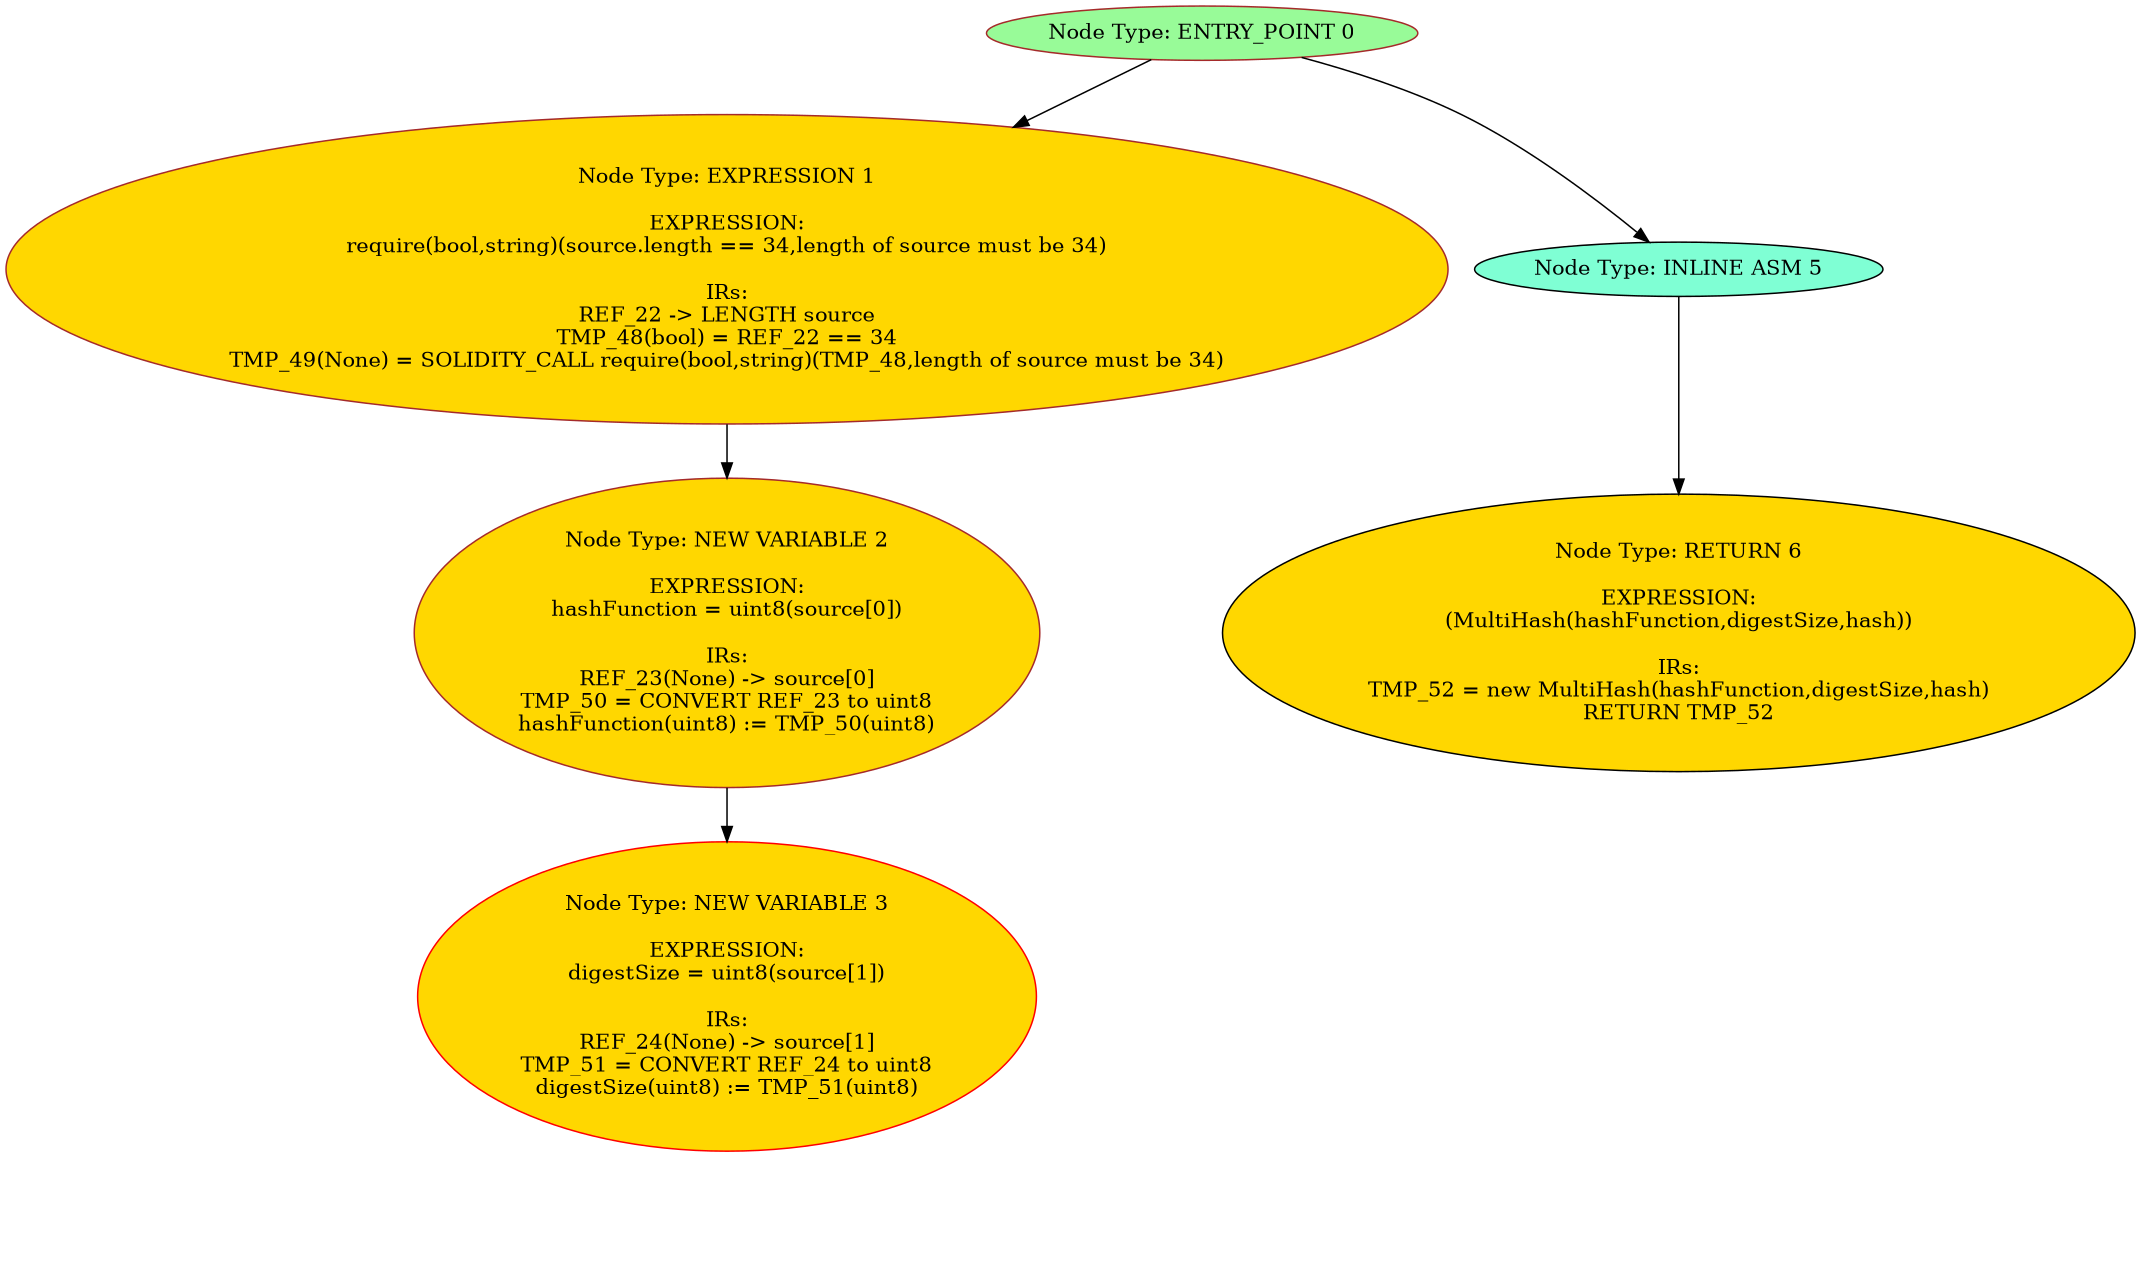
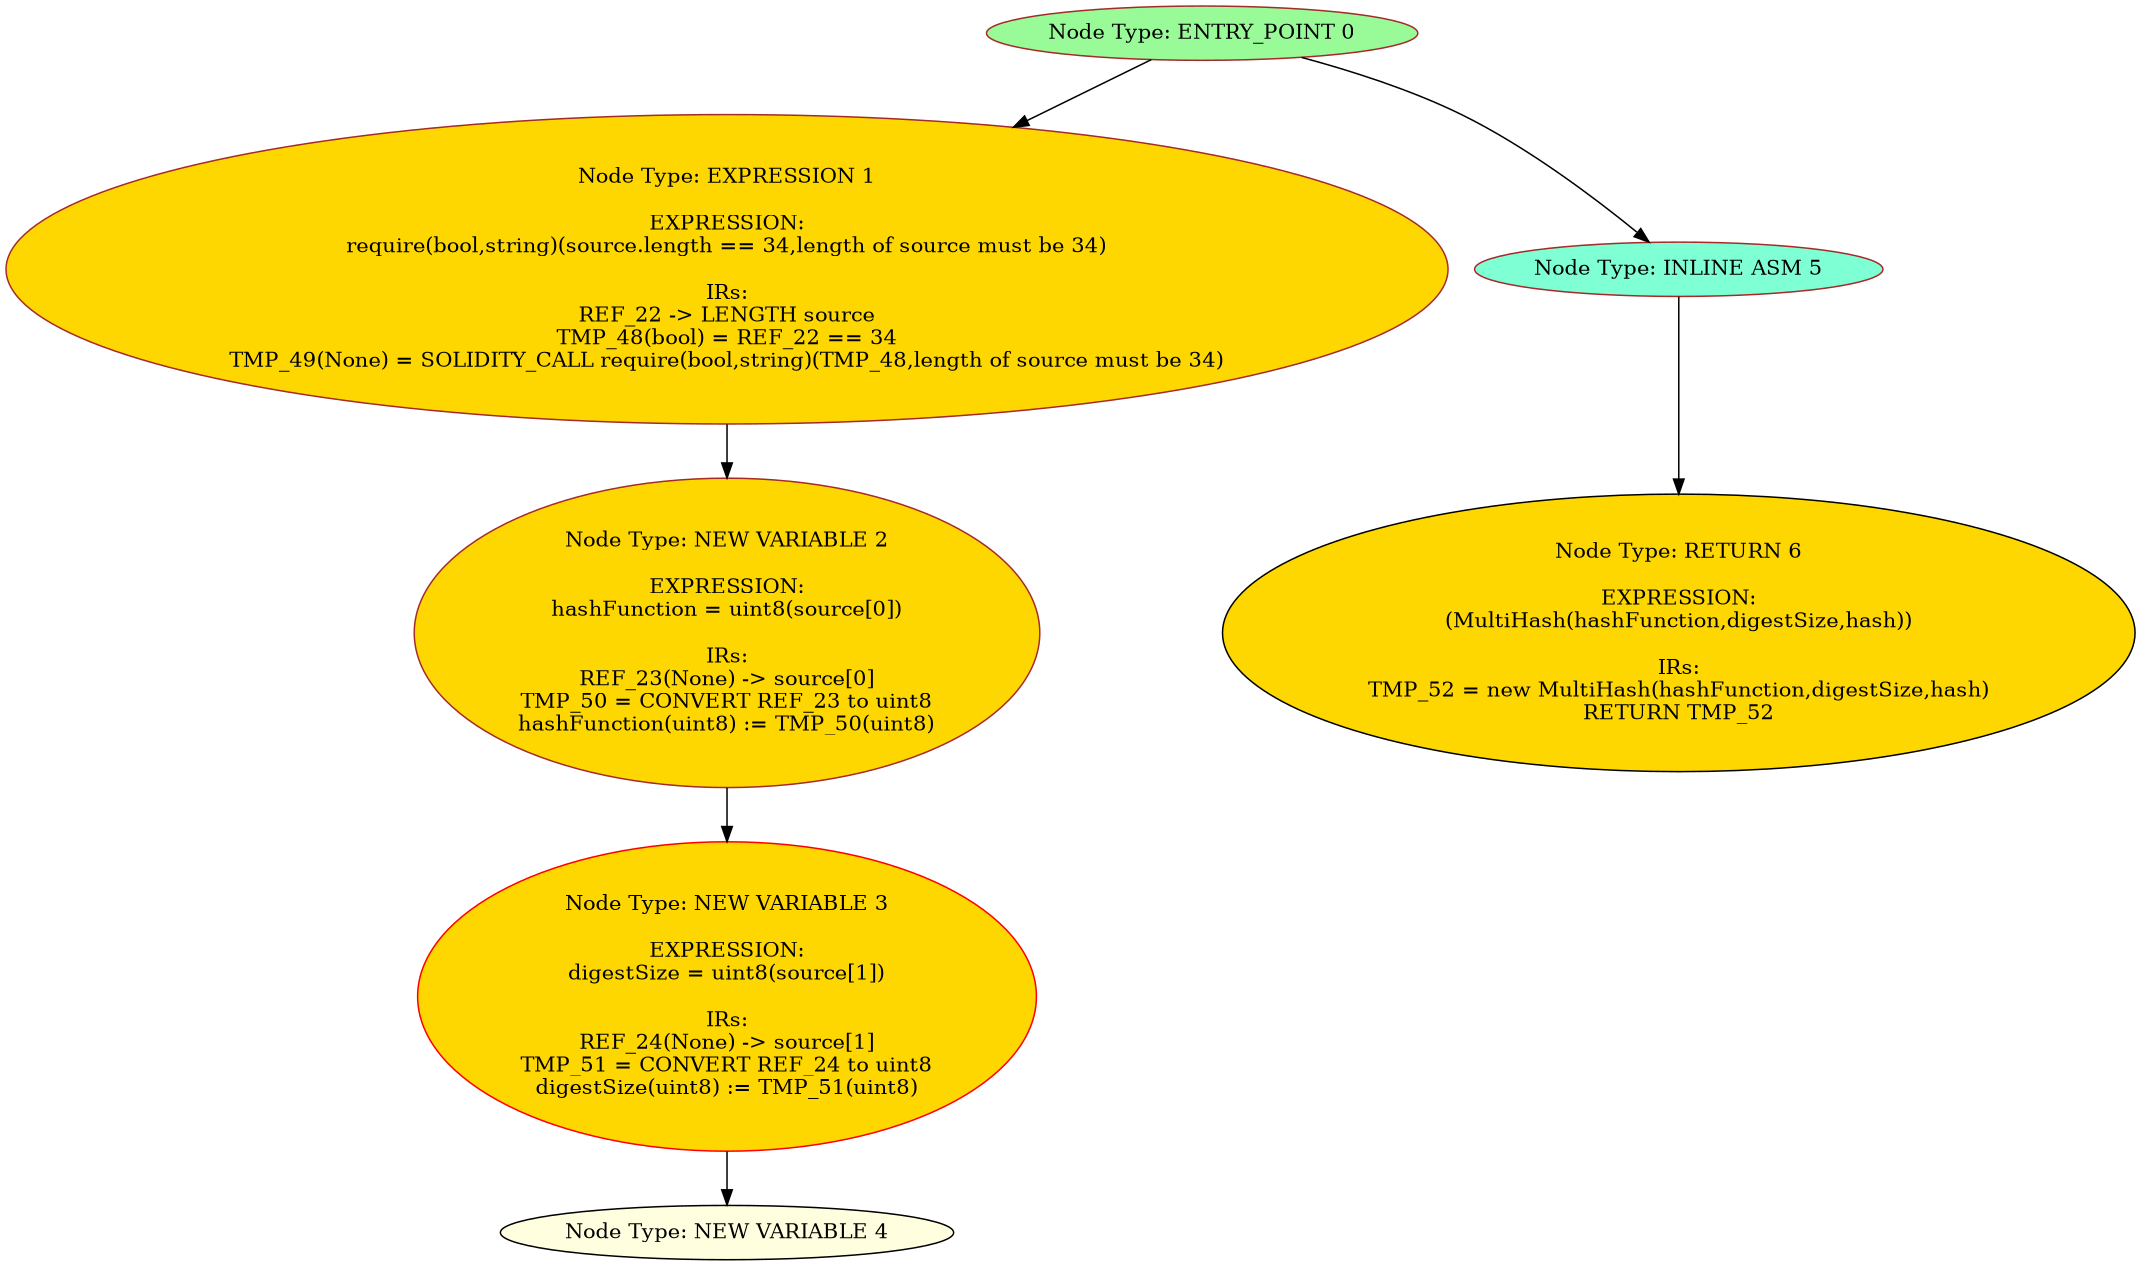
node "Node Type: INLINE ASM 5": color black -> brown
node "Node Type: NEW VARIABLE 4": added
